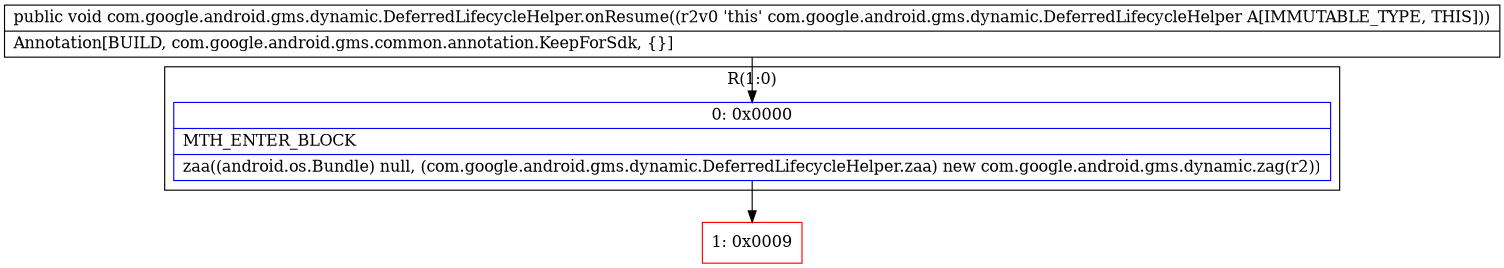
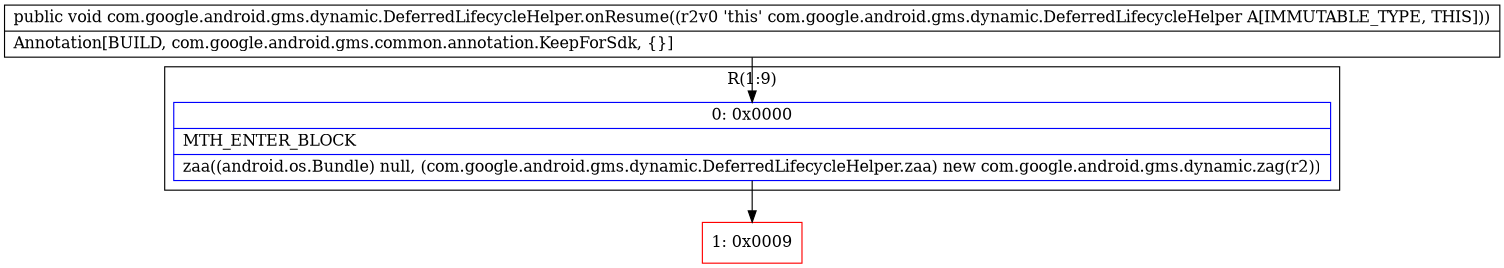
cluster "R(1:0)": label "R(1:0)" -> "R(1:9)"
